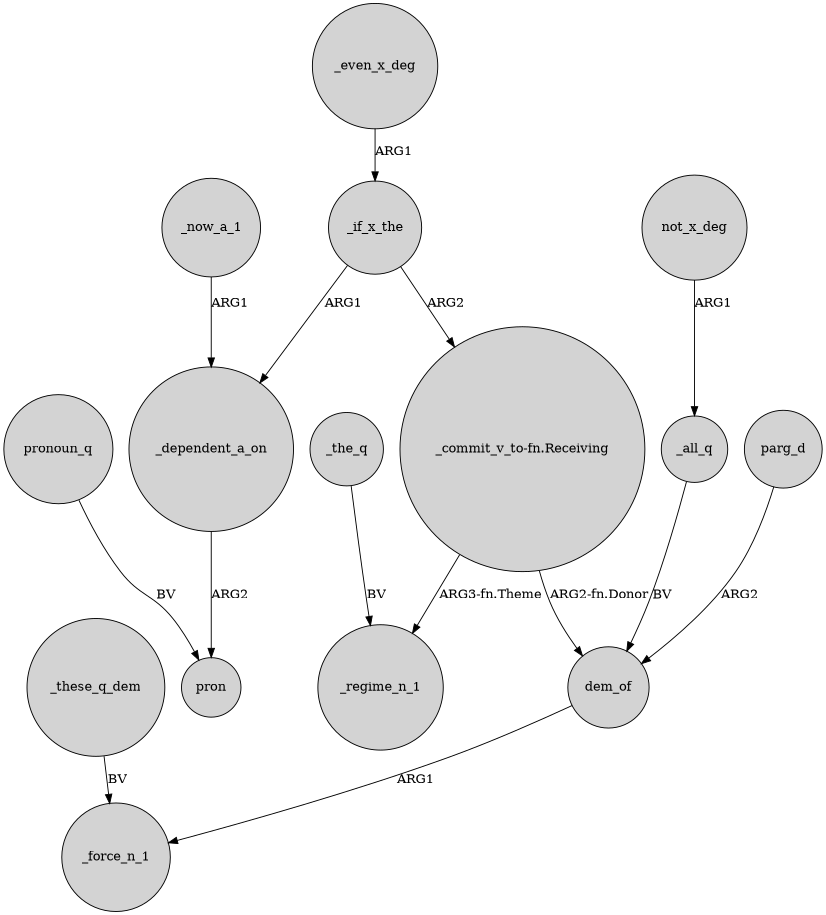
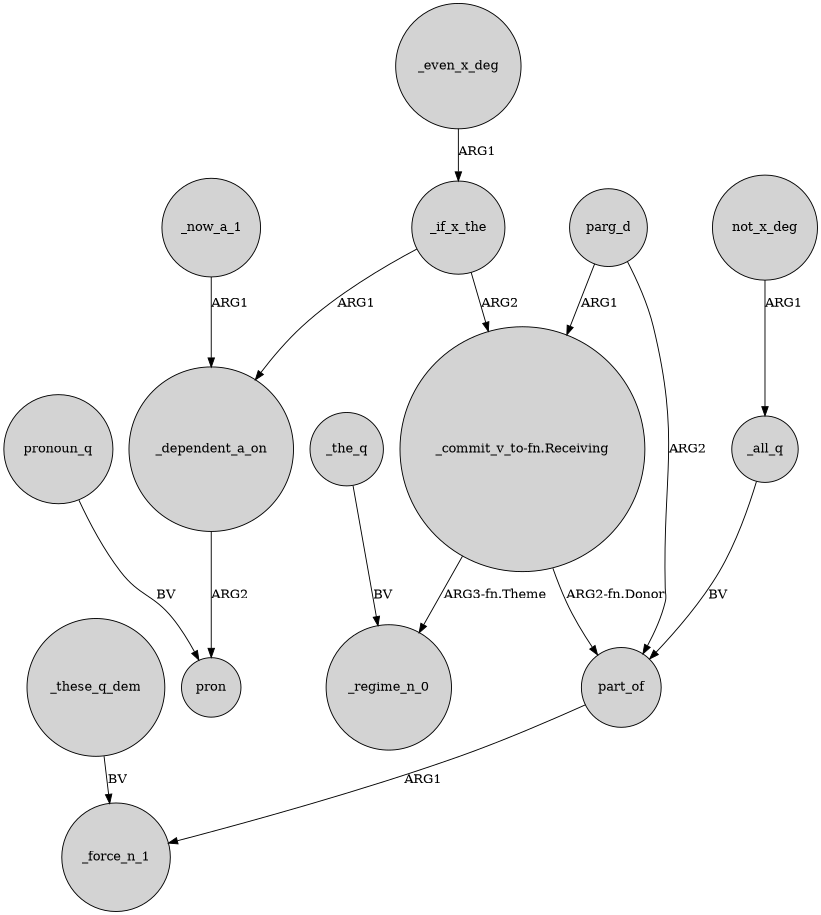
edge "parg_d" -> "_commit_v_to-fn.Receiving": added, label "ARG1"
node "_regime_n_1": label "_regime_n_1" -> "_regime_n_0"
node "dem_of": label "dem_of" -> "part_of"
